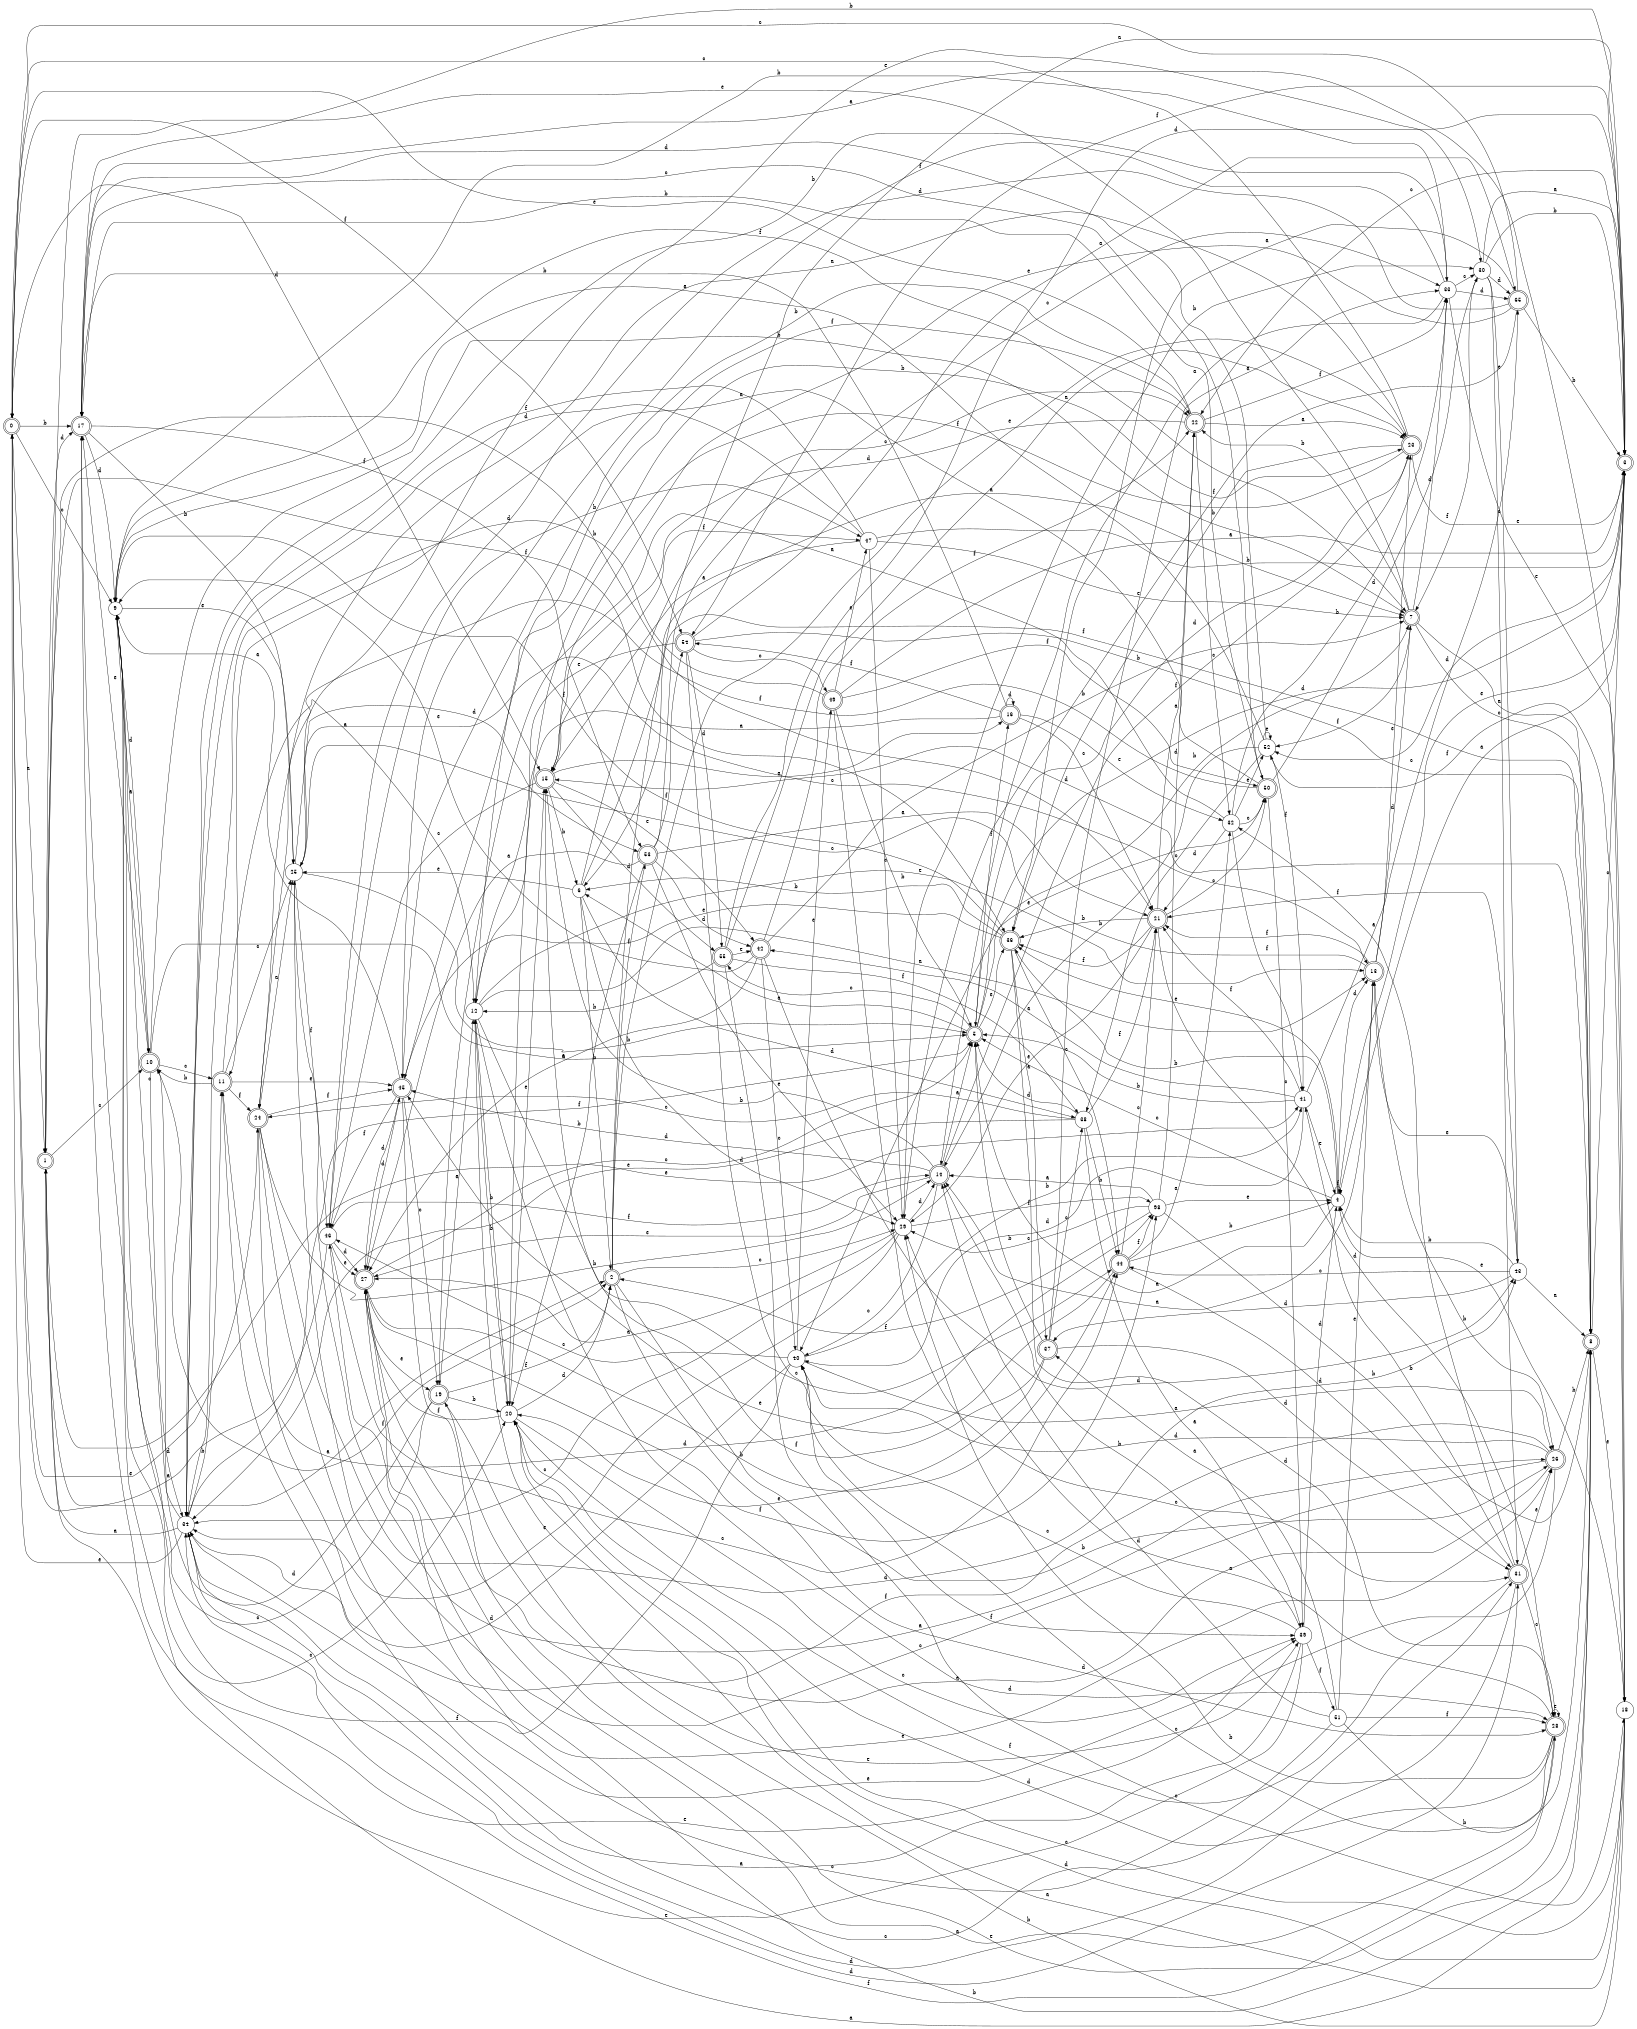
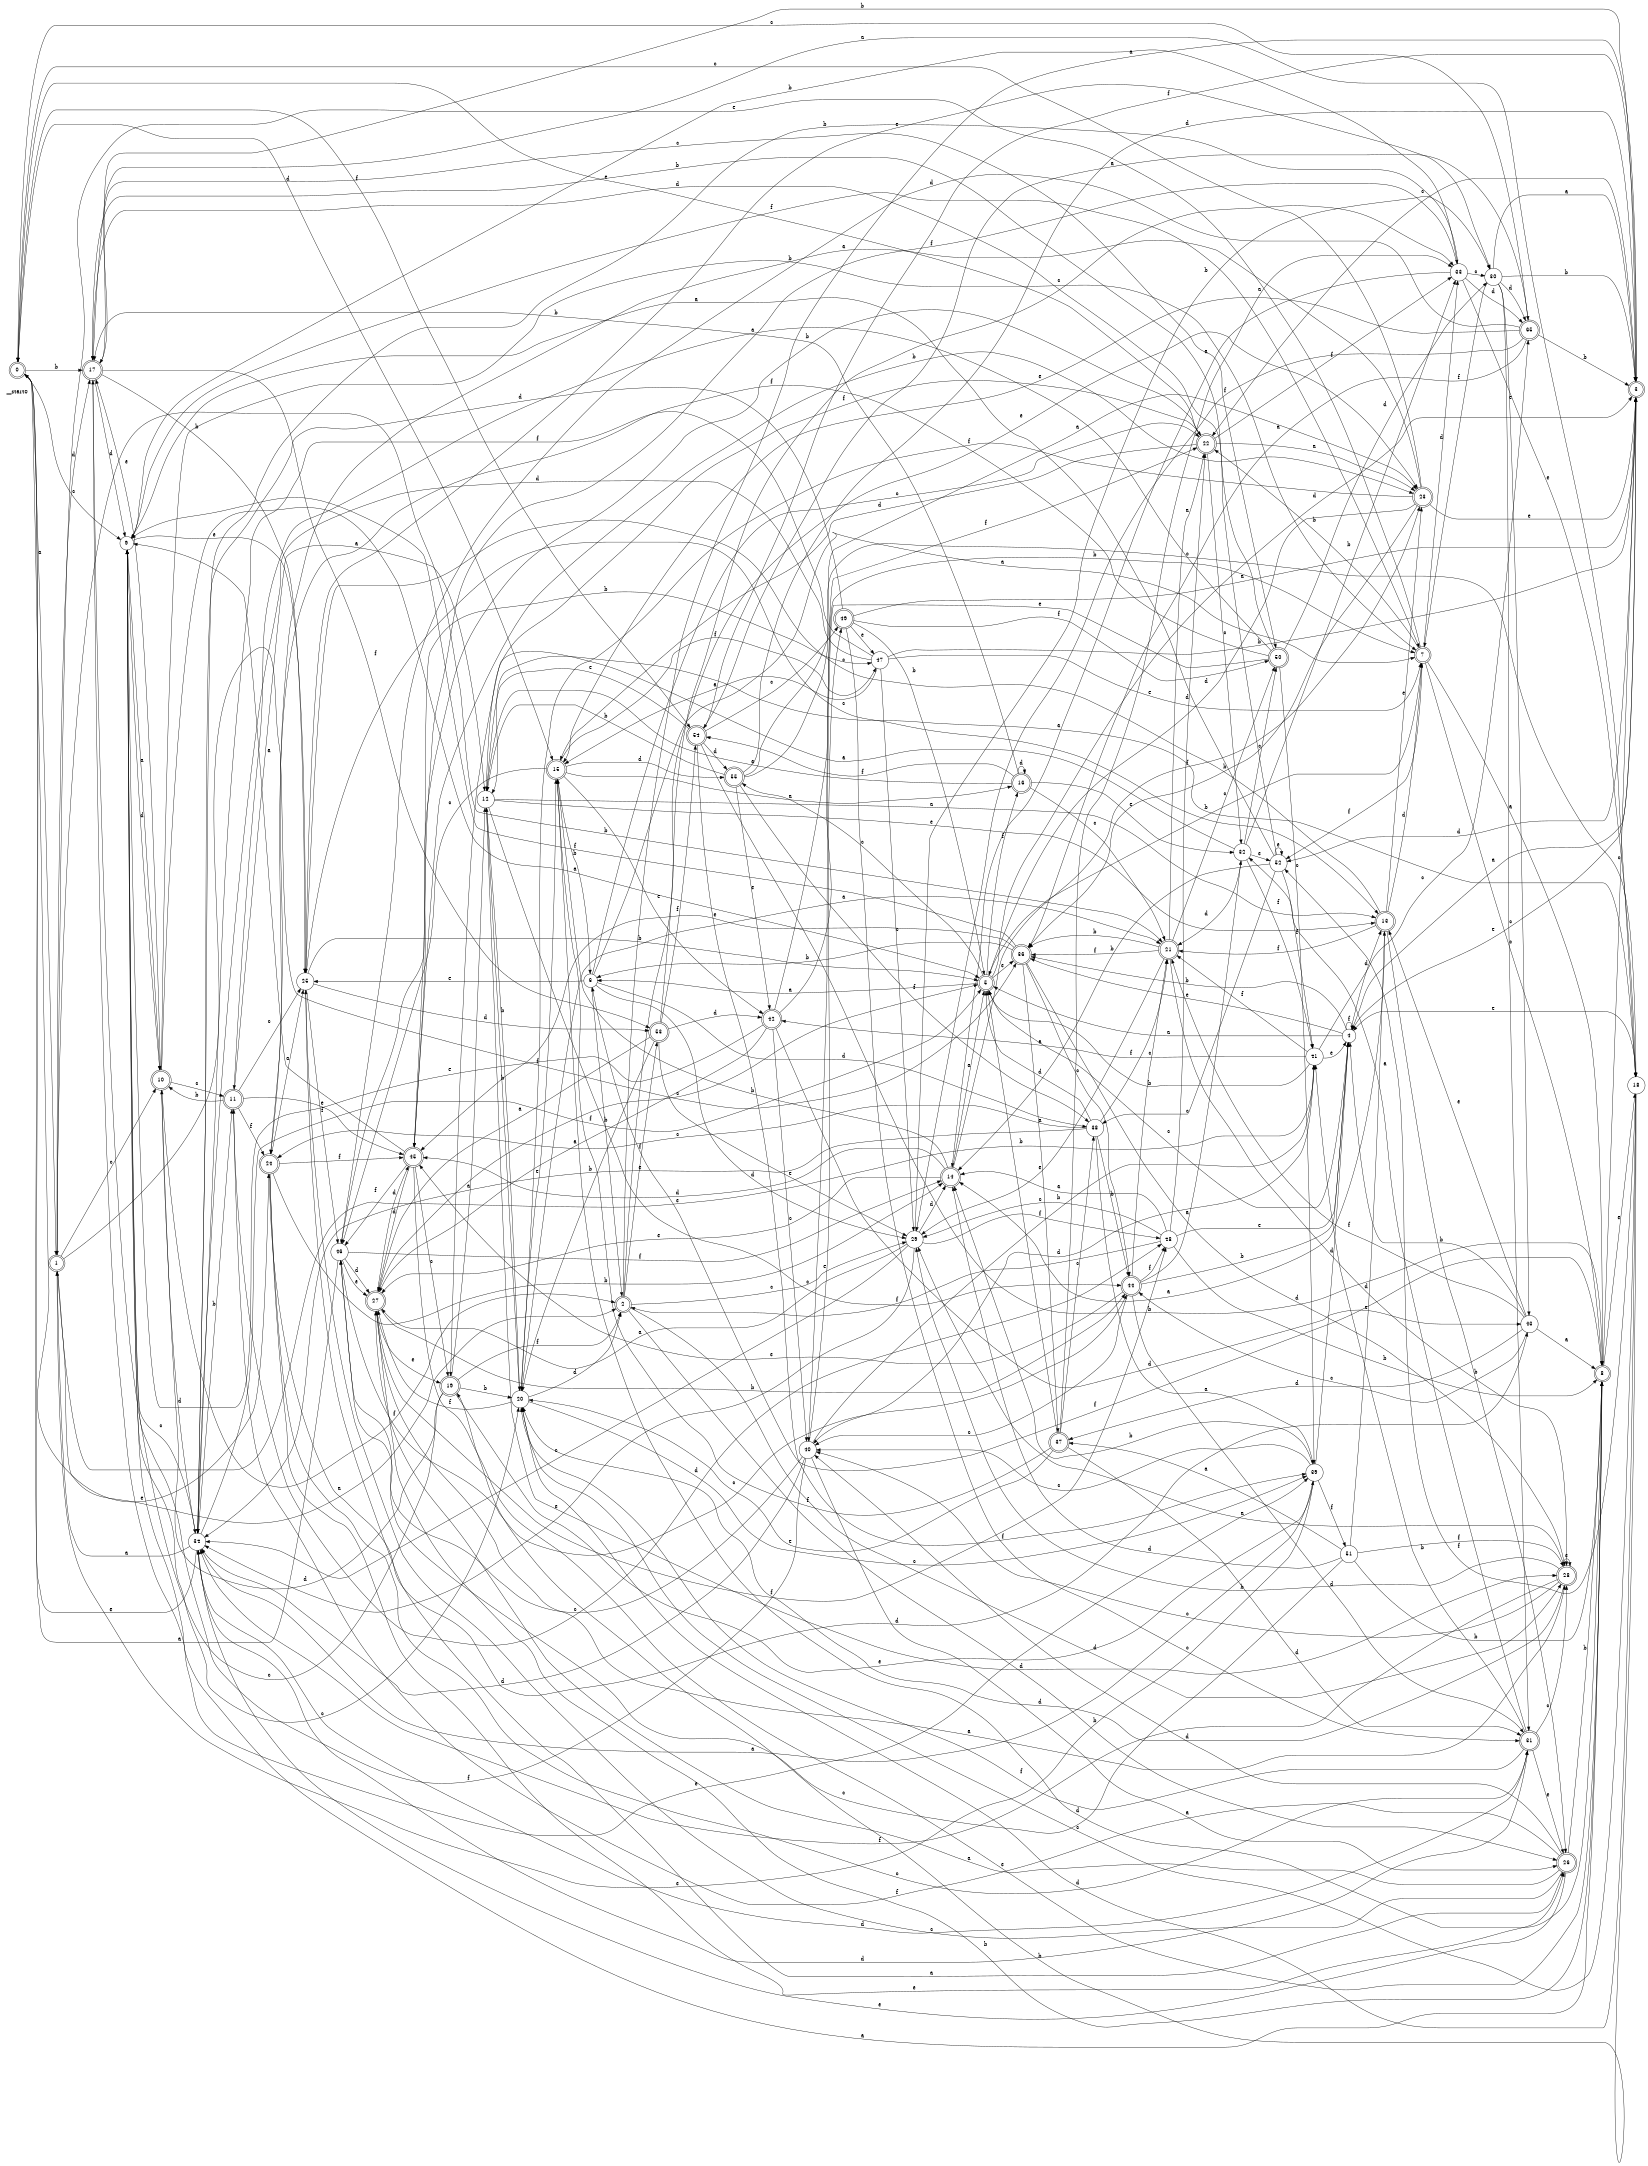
node "__start0": added
edge "53" -> "21": now "20" -> "21"
node "98": label "98" -> "48"
edge "14" -> "40": now "44" -> "40"
